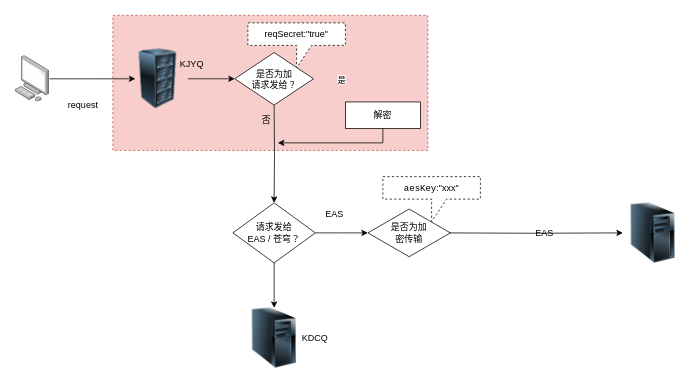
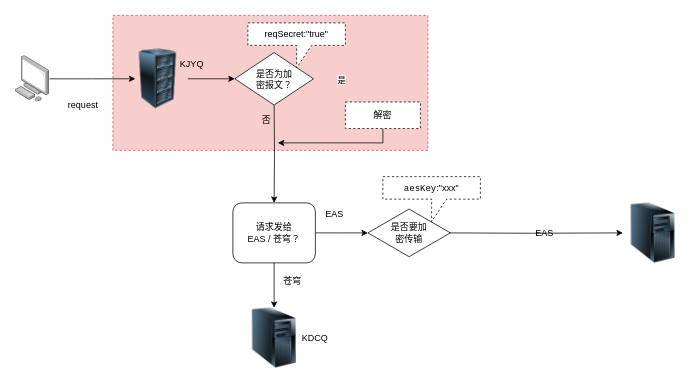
node "是否为加 请求发给？": label "是否为加 请求发给？" -> "是否为加 密报文？"
node "解密": style solid -> dashed
node "请求发给 EAS / 苍穹？": shape diamond -> rounded rectangle
node "是否为加 密传输": label "是否为加 密传输" -> "是否要加 密传输"
node "苍穹": added
